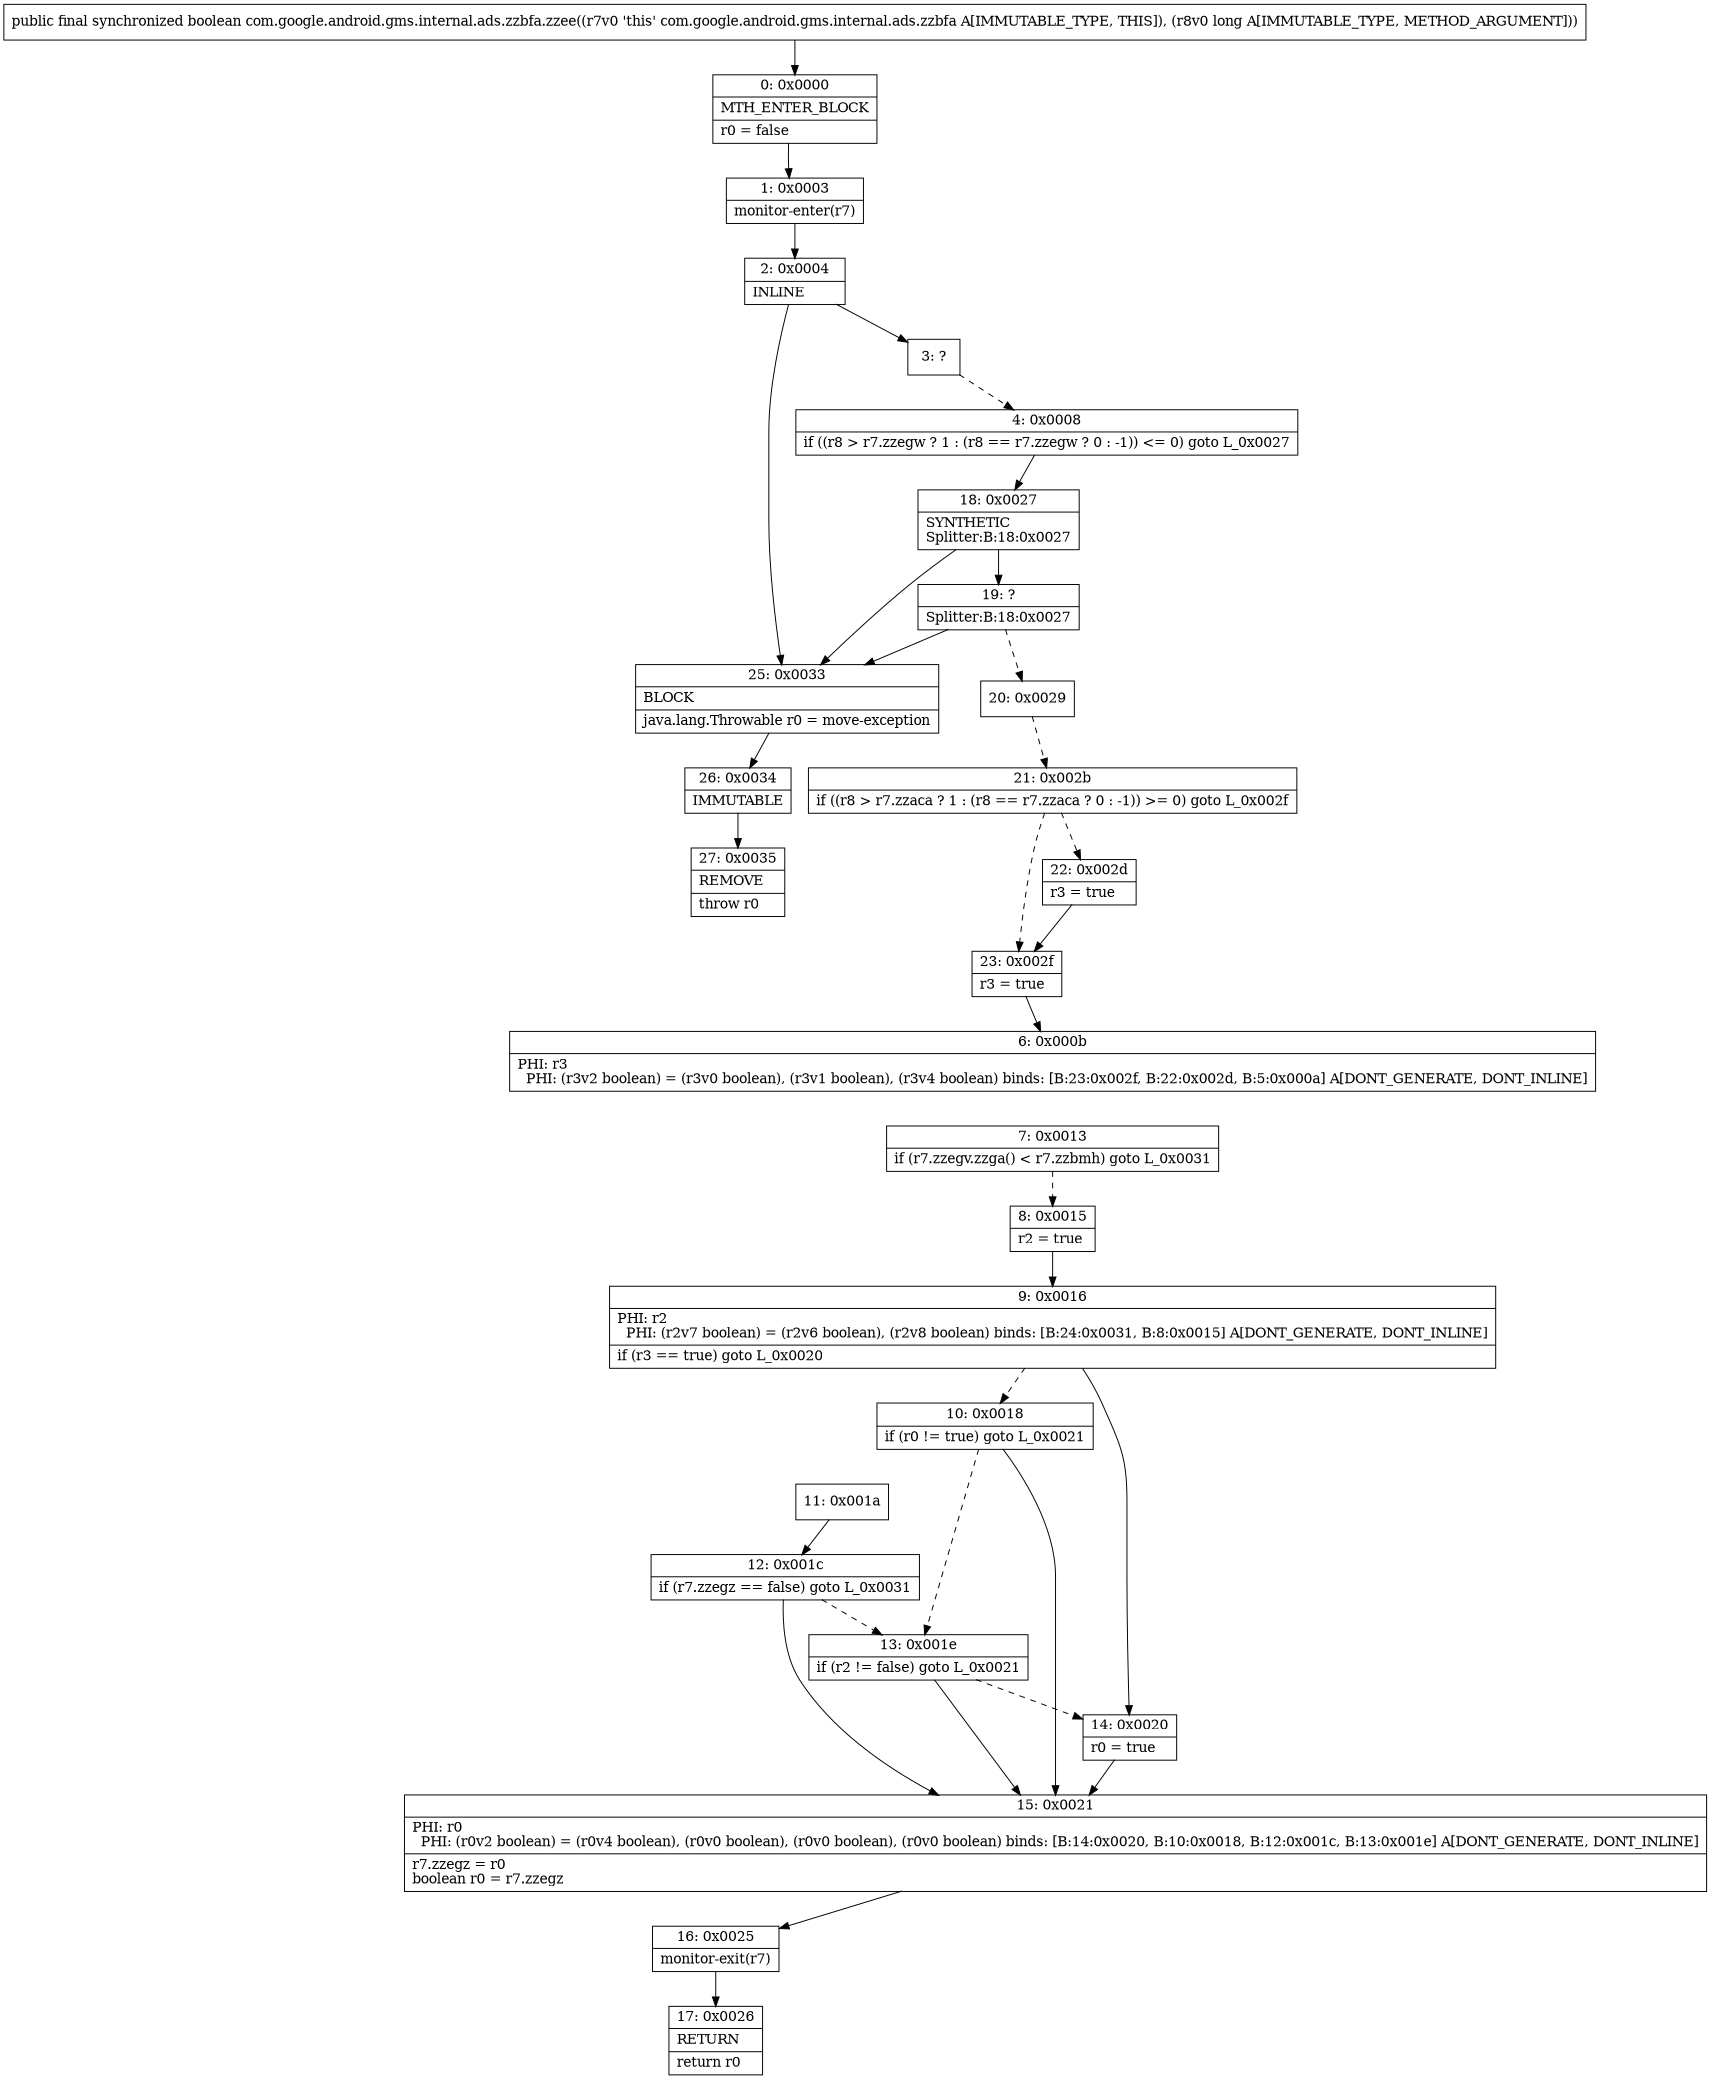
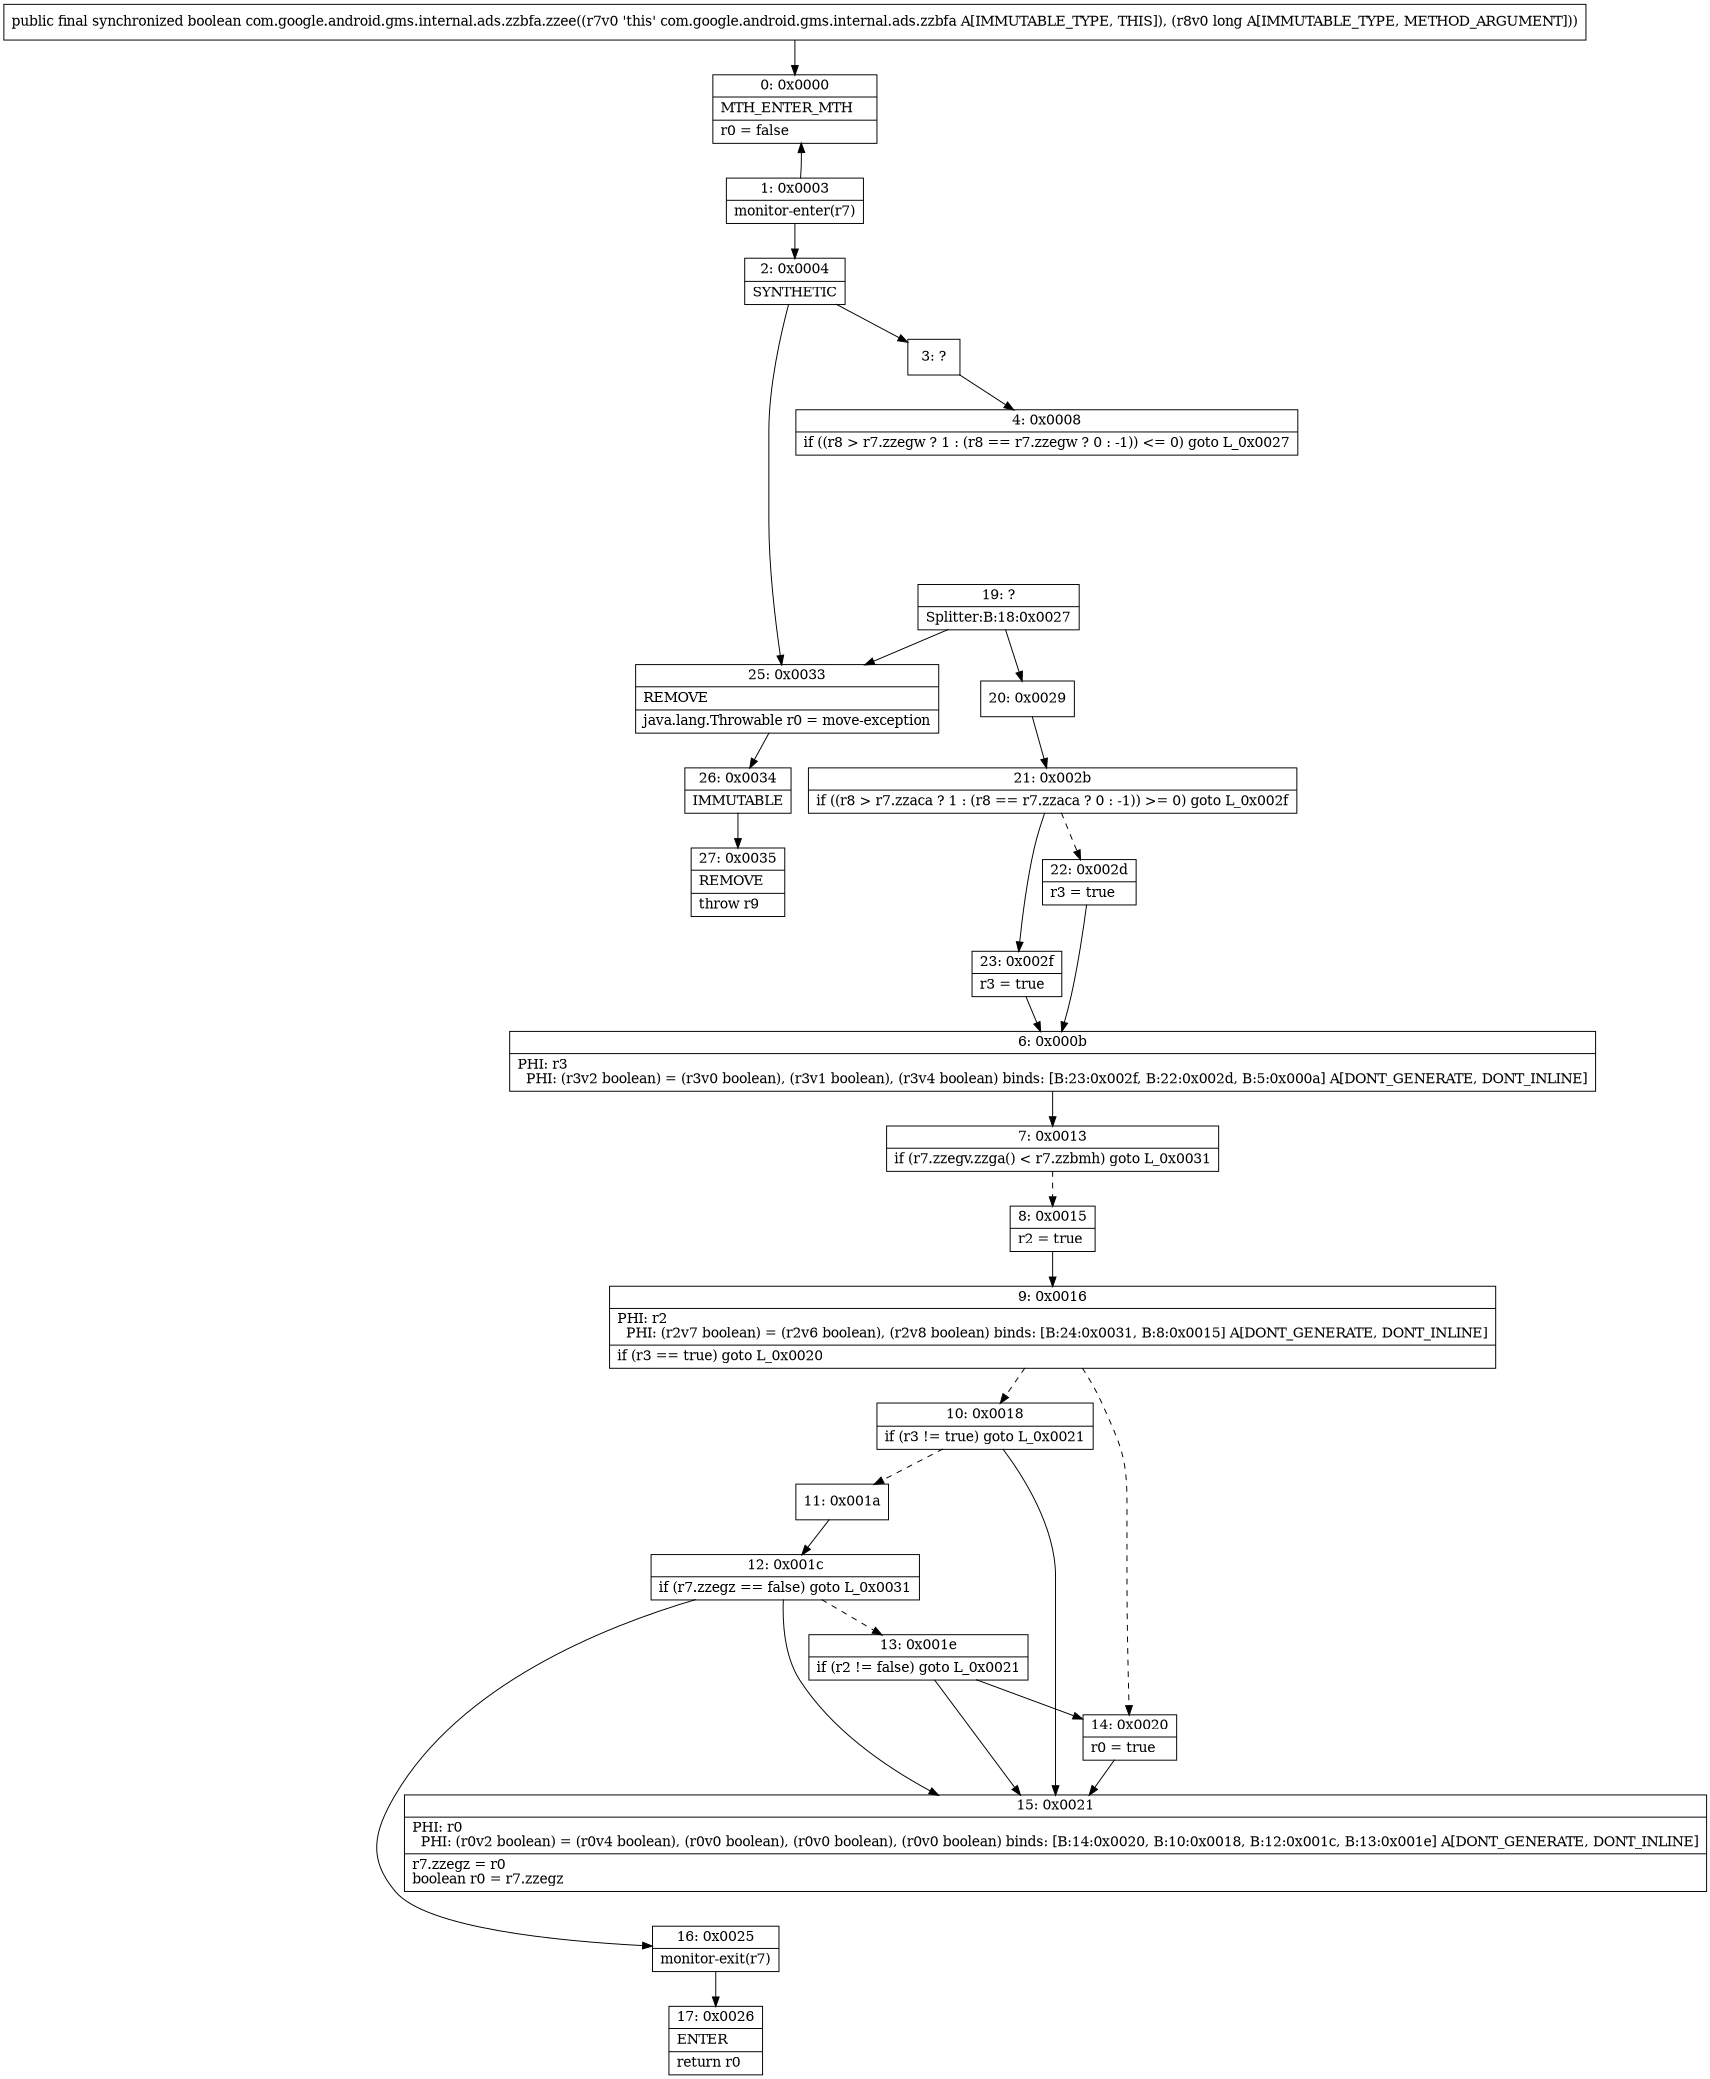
node "0: 0x0000": text "MTH_ENTER_BLOCK" -> "MTH_ENTER_MTH"
edge "0: 0x0000" -> "1: 0x0003": reversed
node "2: 0x0004": text "INLINE" -> "SYNTHETIC"
edge "3: ?" -> "4: 0x0008": style dashed -> solid
node "18: 0x0027": removed
edge "19: ?" -> "20: 0x0029": style dashed -> solid
node "25: 0x0033": text "BLOCK" -> "REMOVE"
edge "20: 0x0029" -> "21: 0x002b": style dashed -> solid
edge "21: 0x002b" -> "23: 0x002f": style dashed -> solid
node "27: 0x0035": text "throw r0" -> "throw r9"
edge "22: 0x002d" -> "23: 0x002f": now "22: 0x002d" -> "6: 0x000b"
edge "6: 0x000b" -> "7: 0x0013": added
node "10: 0x0018": text "if (r0 != true) goto L_0x0021" -> "if (r3 != true) goto L_0x0021"
edge "9: 0x0016" -> "14: 0x0020": style solid -> dashed
edge "10: 0x0018" -> "13: 0x001e": now "10: 0x0018" -> "11: 0x001a"
edge "13: 0x001e" -> "14: 0x0020": style dashed -> solid
edge "15: 0x0021" -> "16: 0x0025": now "12: 0x001c" -> "16: 0x0025"
node "17: 0x0026": text "RETURN" -> "ENTER"
